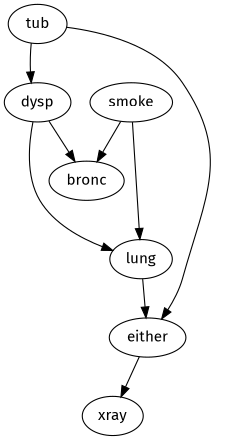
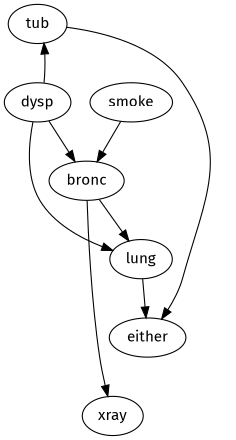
edge "tub" -> "dysp": reversed
edge "smoke" -> "lung": now "bronc" -> "lung"
edge "either" -> "xray": now "bronc" -> "xray"
